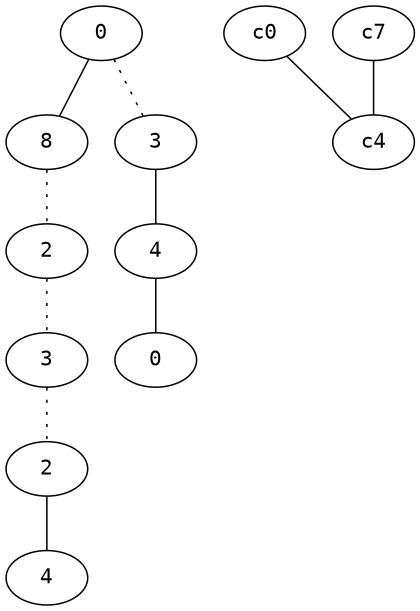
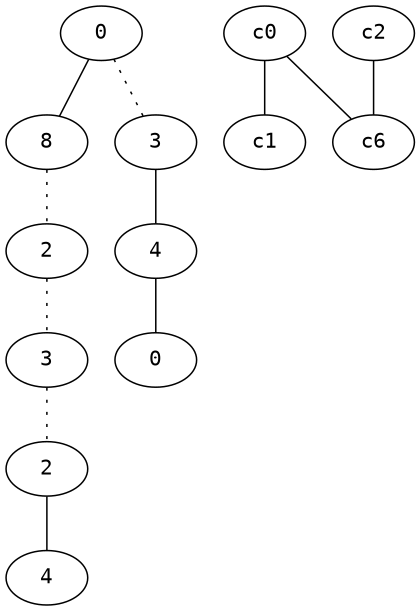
node "c7": label "c7" -> "c2"
node "c1": added
node "c4": label "c4" -> "c6"
